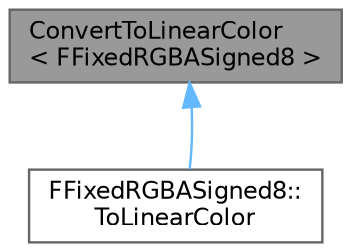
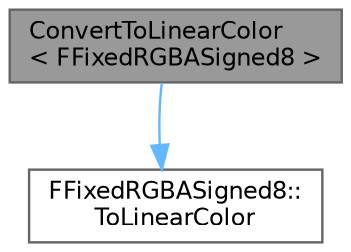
edge "FFixedRGBASigned8:: ToLinearColor" -> "ConvertToLinearColor < FFixedRGBASigned8 >": reversed
